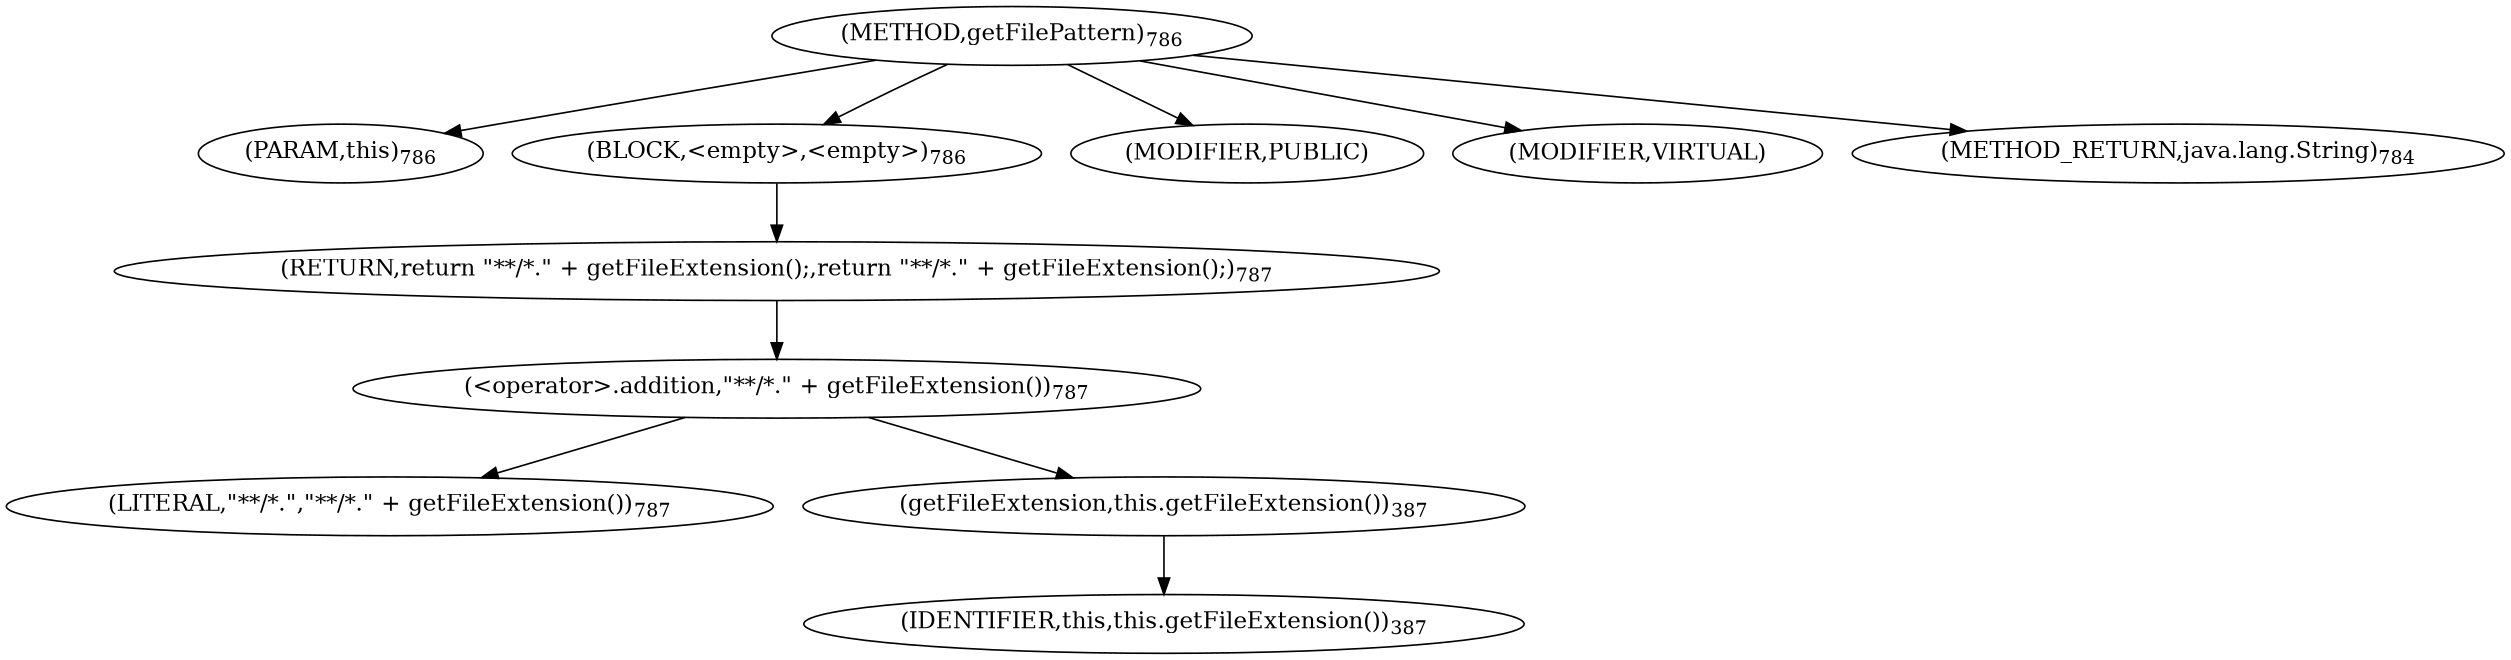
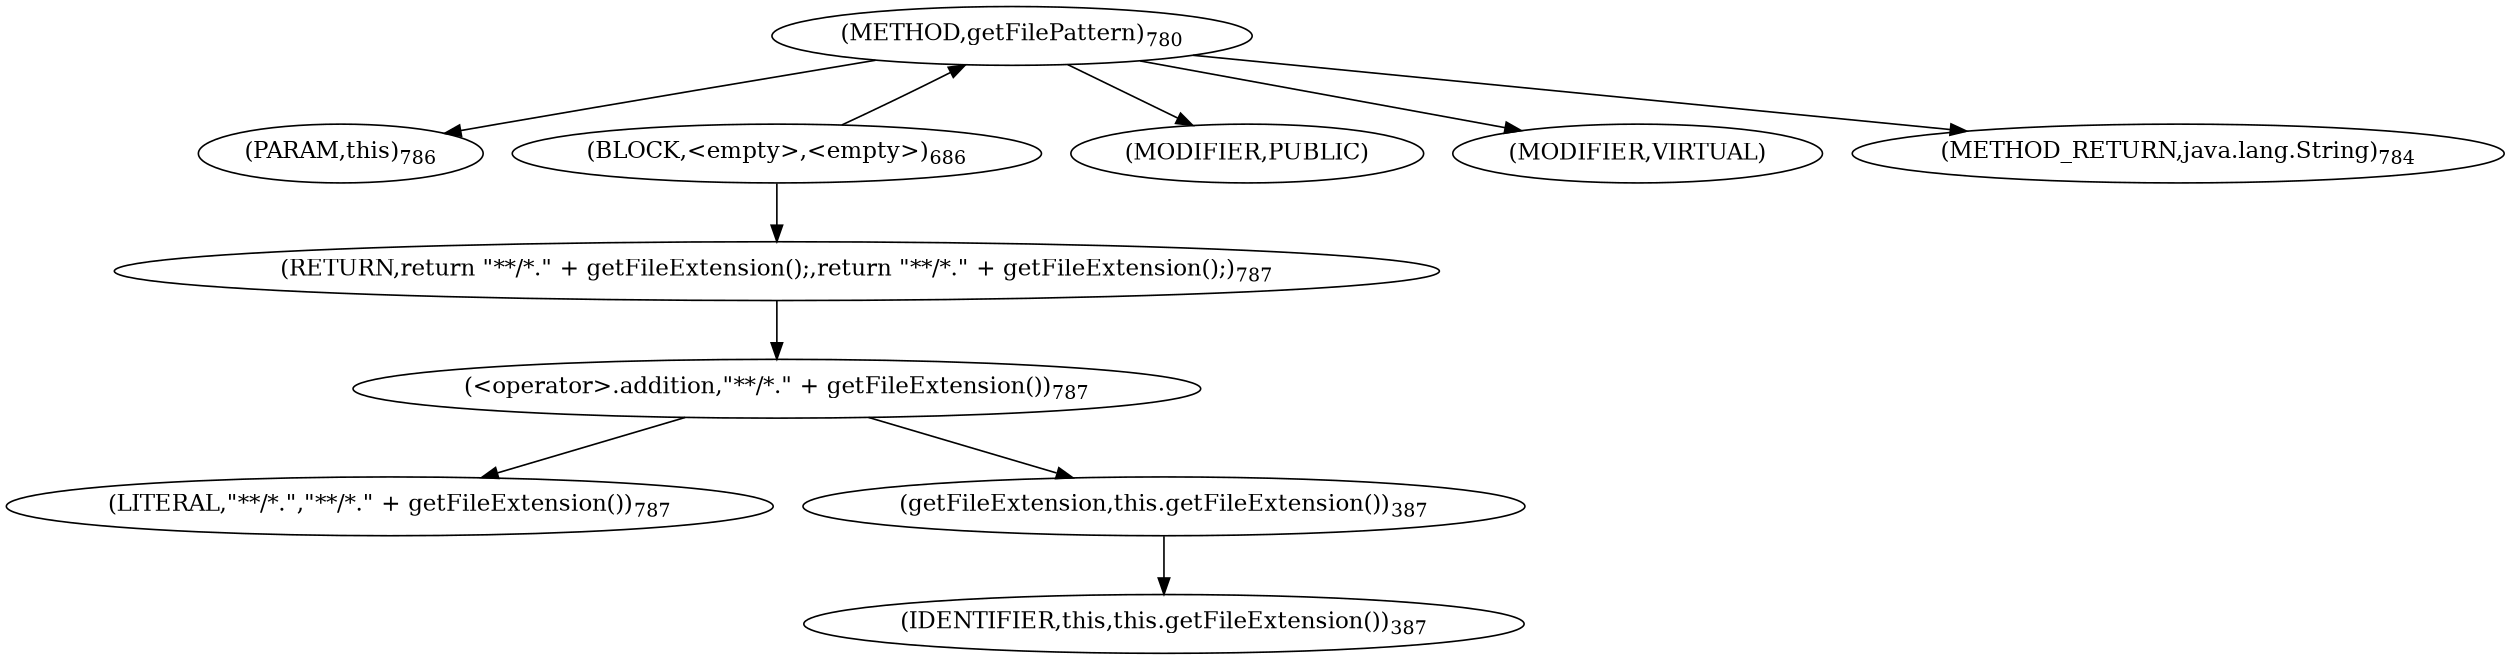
node "(METHOD,getFilePattern)": text "786" -> "780"
edge "(METHOD,getFilePattern)" -> "(BLOCK,<empty>,<empty>)": reversed
node "(BLOCK,<empty>,<empty>)": text "786" -> "686"
